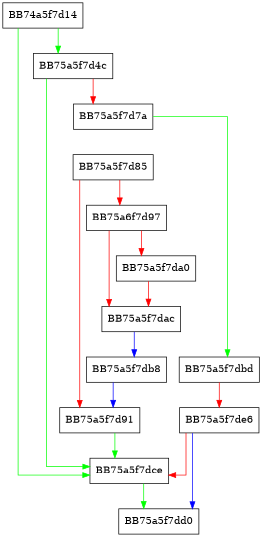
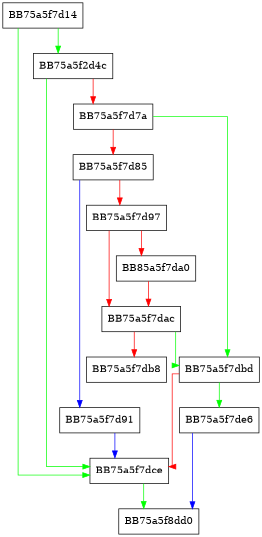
node "BB74a5f7d14": label "BB74a5f7d14" -> "BB75a5f7d14"
node "BB75a5f7d4c": label "BB75a5f7d4c" -> "BB75a5f2d4c"
edge "BB75a5f7d7a" -> "BB75a5f7d85": added
node "BB75a6f7d97": label "BB75a6f7d97" -> "BB75a5f7d97"
node "BB75a5f7da0": label "BB75a5f7da0" -> "BB85a5f7da0"
edge "BB75a5f7d85" -> "BB75a5f7d91": color red -> blue
edge "BB75a5f7dac" -> "BB75a5f7db8": color blue -> red
edge "BB75a5f7dac" -> "BB75a5f7dbd": added
edge "BB75a5f7db8" -> "BB75a5f7d91": removed
edge "BB75a5f7dbd" -> "BB75a5f7de6": color red -> green
edge "BB75a5f7d91" -> "BB75a5f7dce": color green -> blue
edge "BB75a5f7de6" -> "BB75a5f7dce": now "BB75a5f7dbd" -> "BB75a5f7dce"
node "BB75a5f7dd0": label "BB75a5f7dd0" -> "BB75a5f8dd0"
